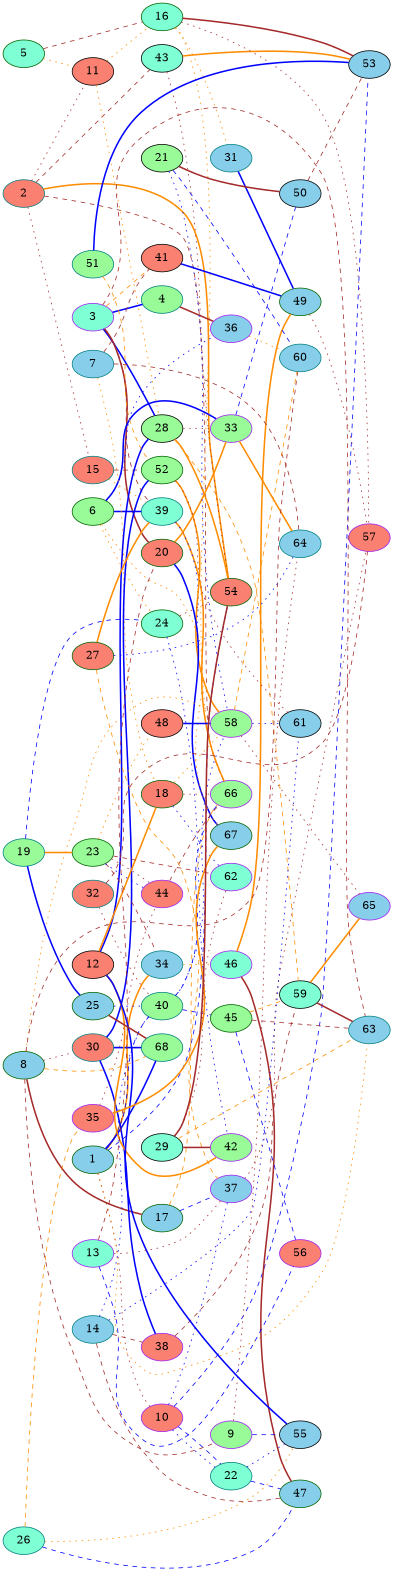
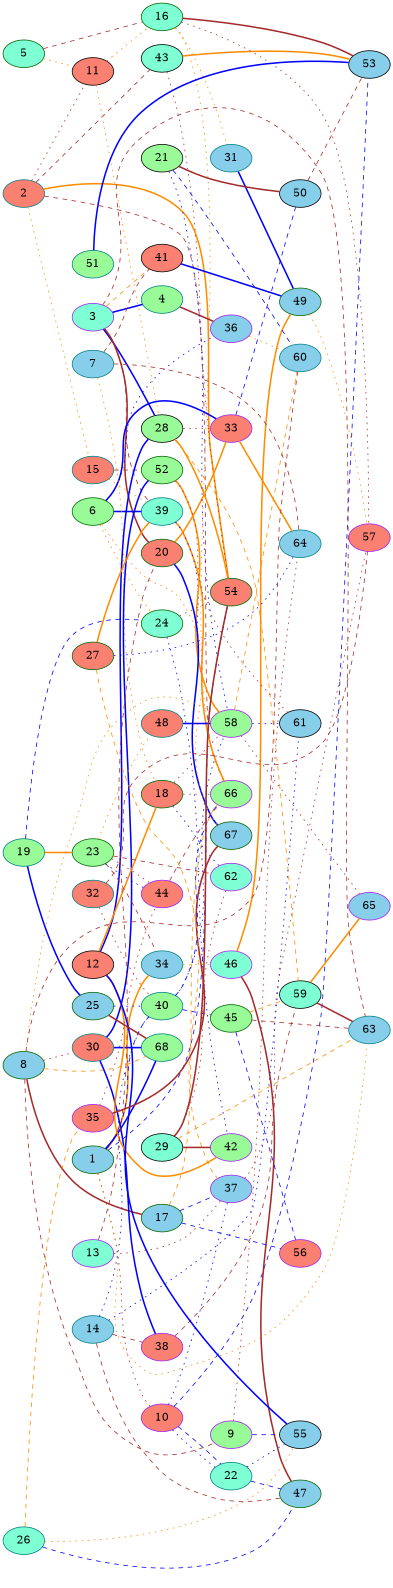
edge "2" -- "15": color brown -> darkorange
edge "51" -- "52": removed
edge "49" -- "57": color brown -> darkorange
node "33": fillcolor palegreen -> salmon
node "48": color black -> teal
edge "58" -- "18": color darkorange -> brown
edge "67" -- "35": color darkorange -> brown
edge "13" -- "56": now "17" -- "56"
